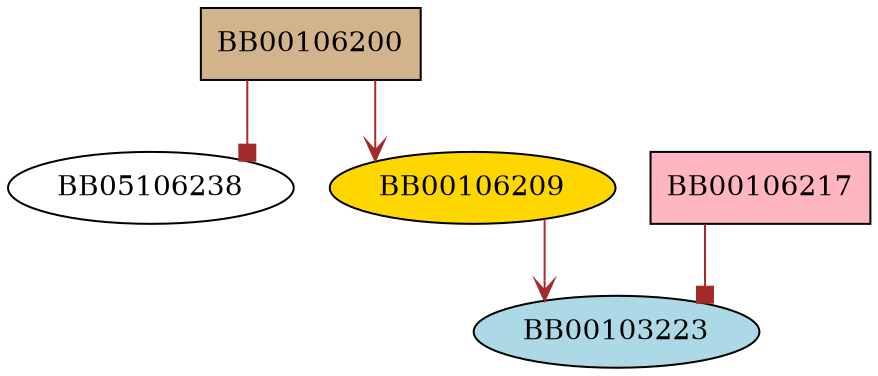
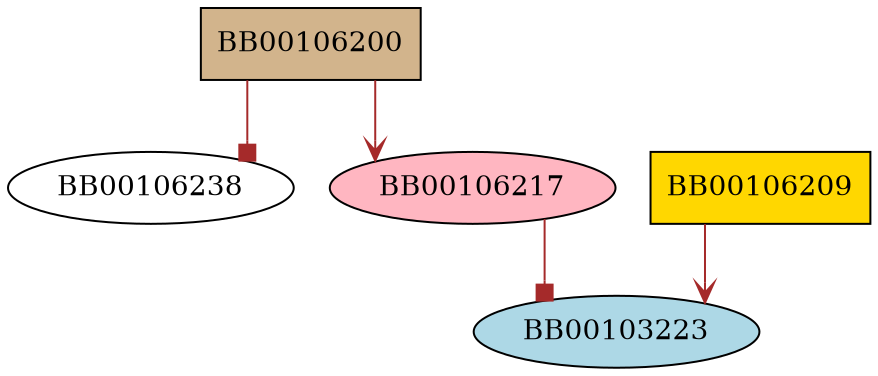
edge "BB00106200" -> "BB00106209": now "BB00106200" -> "BB00106217"
node "BB05106238": label "BB05106238" -> "BB00106238"
node "BB00106209": shape ellipse -> box
node "BB00106217": shape box -> ellipse
